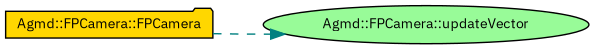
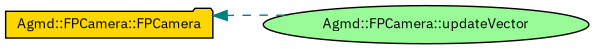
edge "Agmd::FPCamera::FPCamera" -> "Agmd::FPCamera::updateVector": reversed
